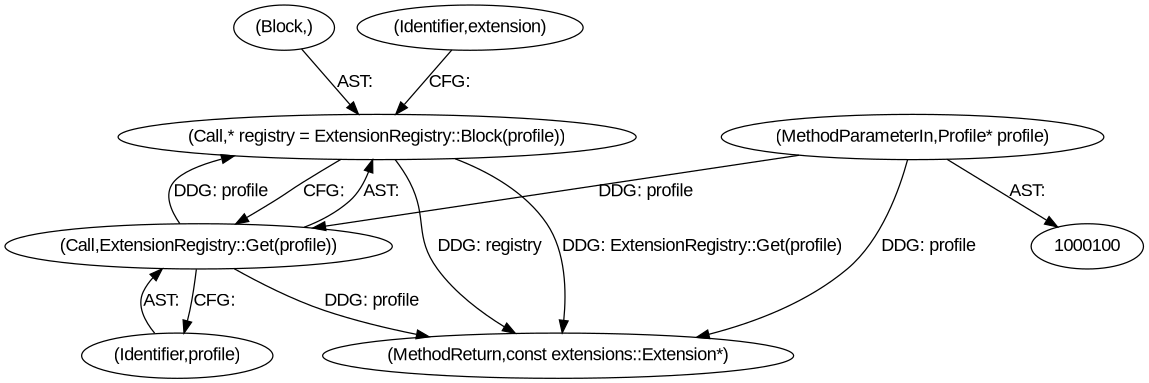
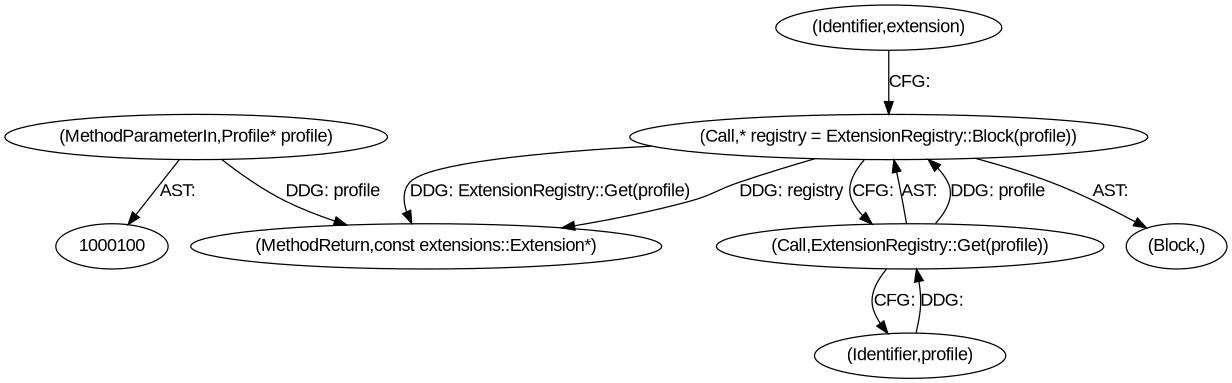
edge "(Block,)" -> "(Call,* registry = ExtensionRegistry::Block(profile))": reversed
edge "(MethodParameterIn,Profile* profile)" -> "(Call,ExtensionRegistry::Get(profile))": removed, label "DDG: profile"
edge "(Identifier,profile)" -> "(Call,ExtensionRegistry::Get(profile))": label "AST: " -> "DDG: "
edge "(Call,ExtensionRegistry::Get(profile))" -> "(MethodReturn,const extensions::Extension*)": removed, label "DDG: profile"
